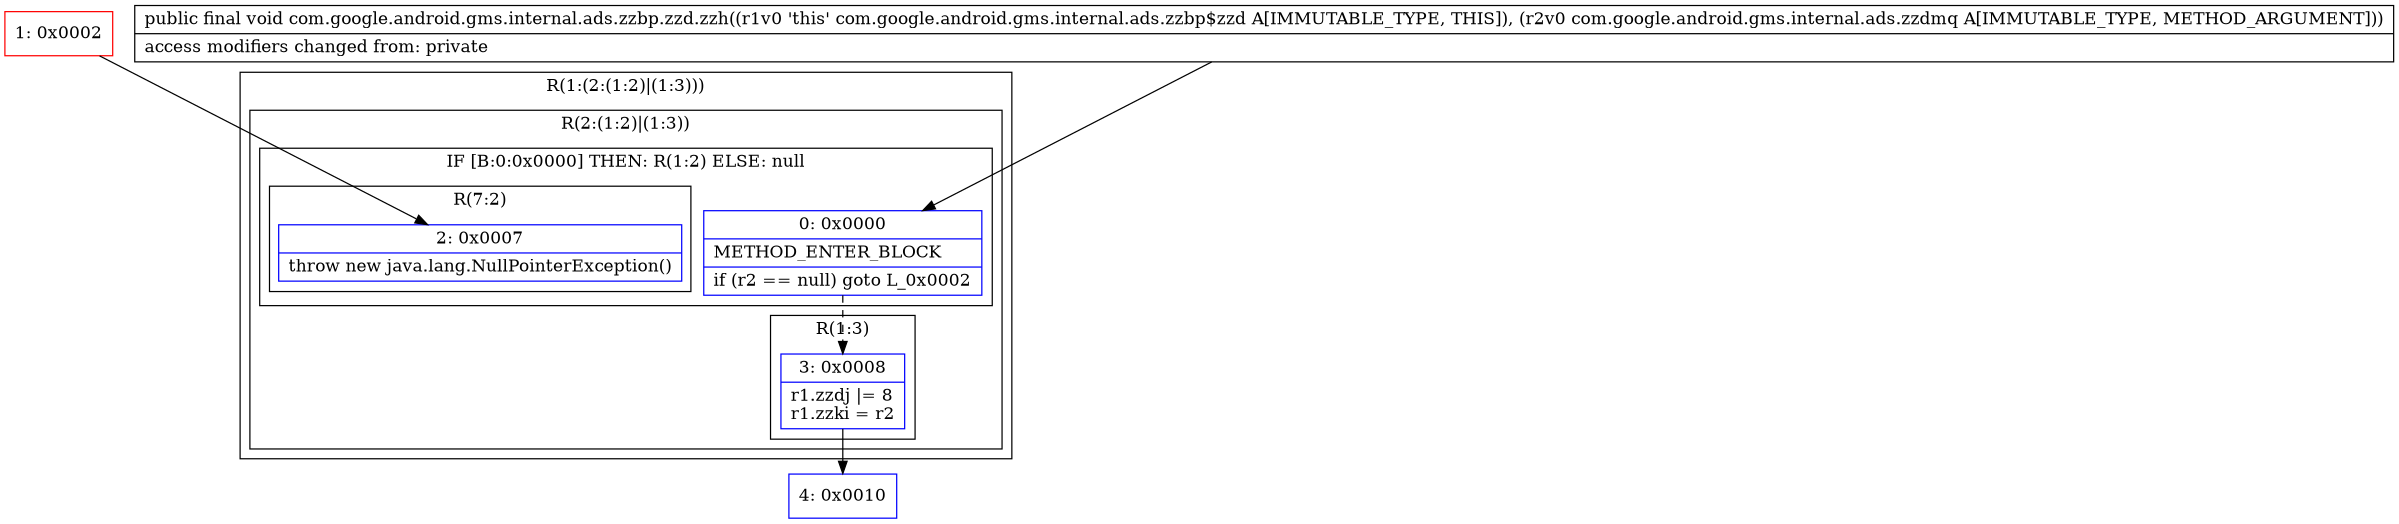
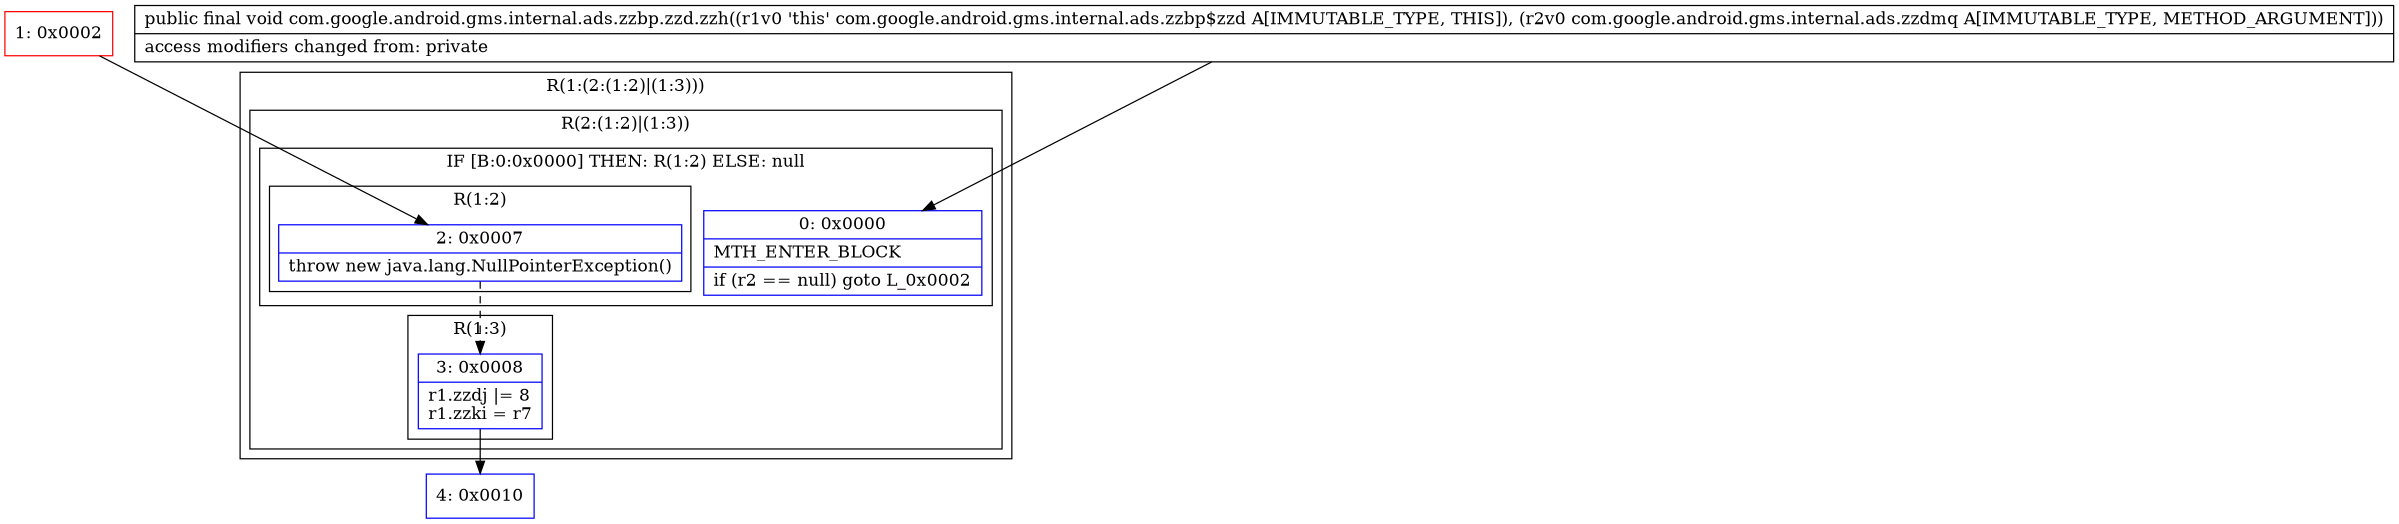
cluster "R(7:2)": label "R(7:2)" -> "R(1:2)"
node "0: 0x0000": text "METHOD_ENTER_BLOCK" -> "MTH_ENTER_BLOCK"
edge "0: 0x0000" -> "3: 0x0008": now "2: 0x0007" -> "3: 0x0008"
node "3: 0x0008": text "r1.zzki = r2" -> "r1.zzki = r7"
